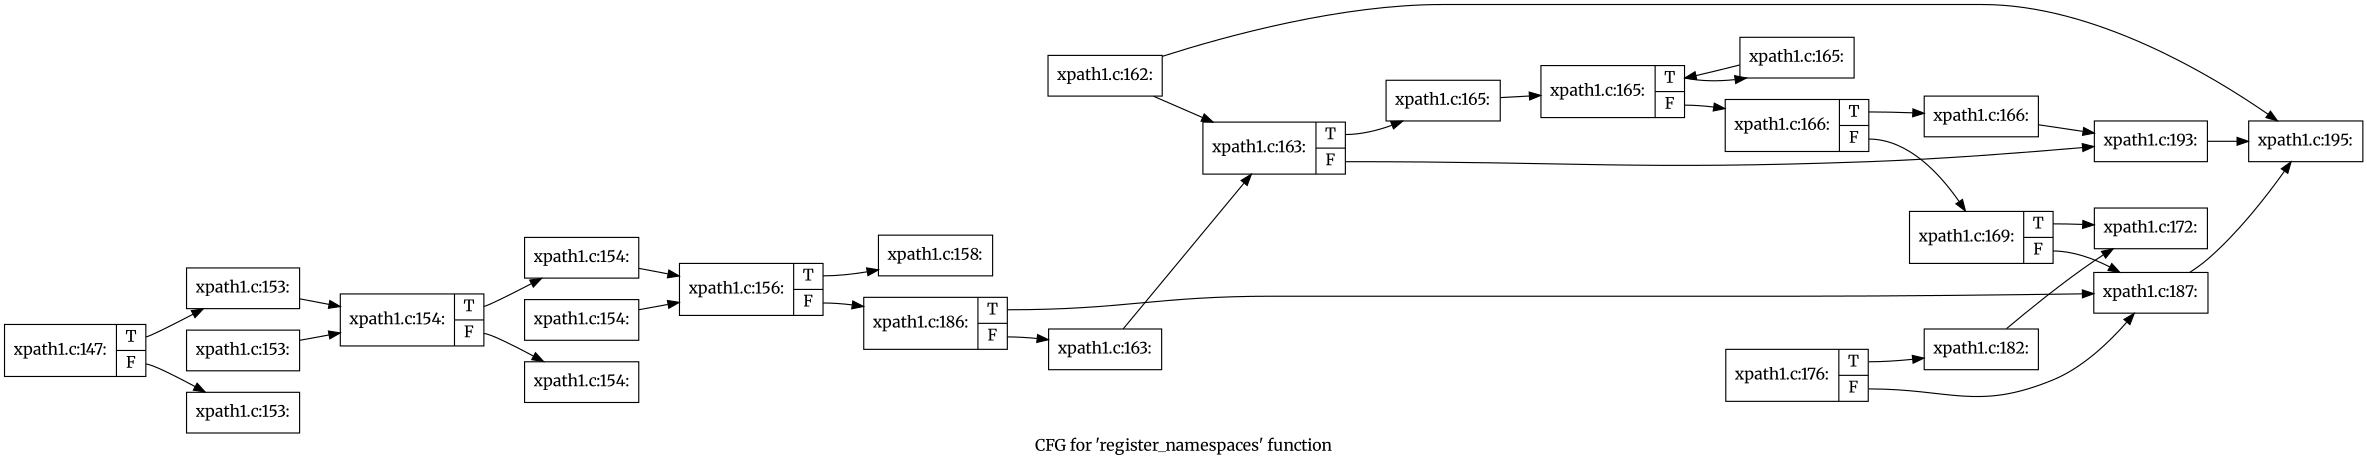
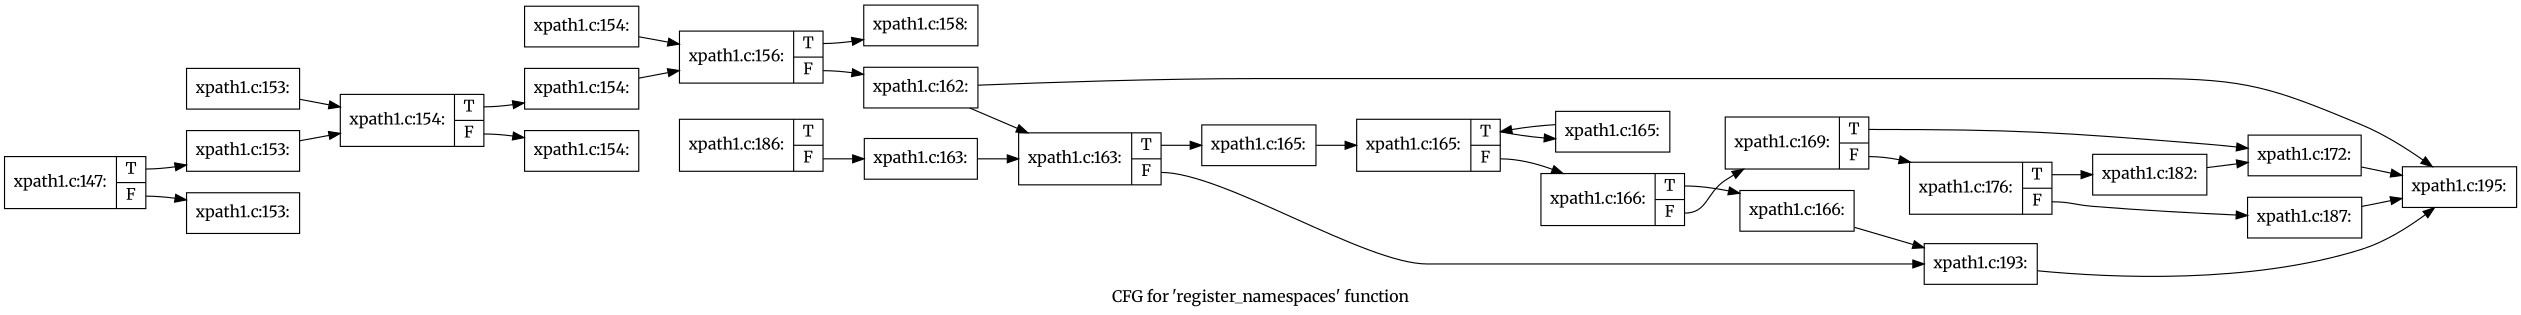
edge "xpath1.c:172:" -> "xpath1.c:195:": added
edge "xpath1.c:169:" -> "xpath1.c:187:": now "xpath1.c:169:" -> "xpath1.c:176:"
edge "xpath1.c:186:" -> "xpath1.c:187:": removed
edge "xpath1.c:156:" -> "xpath1.c:186:": now "xpath1.c:156:" -> "xpath1.c:162:"
